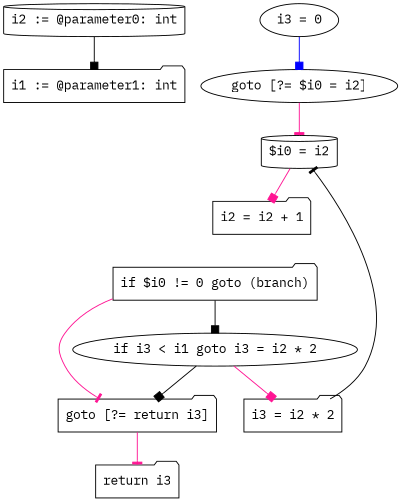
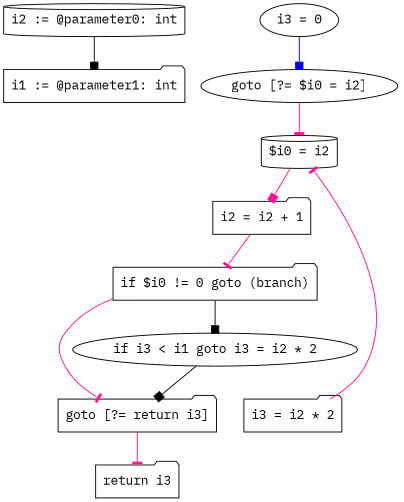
edge "i2 = i2 + 1" -> "if $i0 != 0 goto (branch)": added
edge "i3 = i2 * 2" -> "$i0 = i2": color black -> deeppink
edge "if i3 < i1 goto i3 = i2 * 2" -> "i3 = i2 * 2": removed
